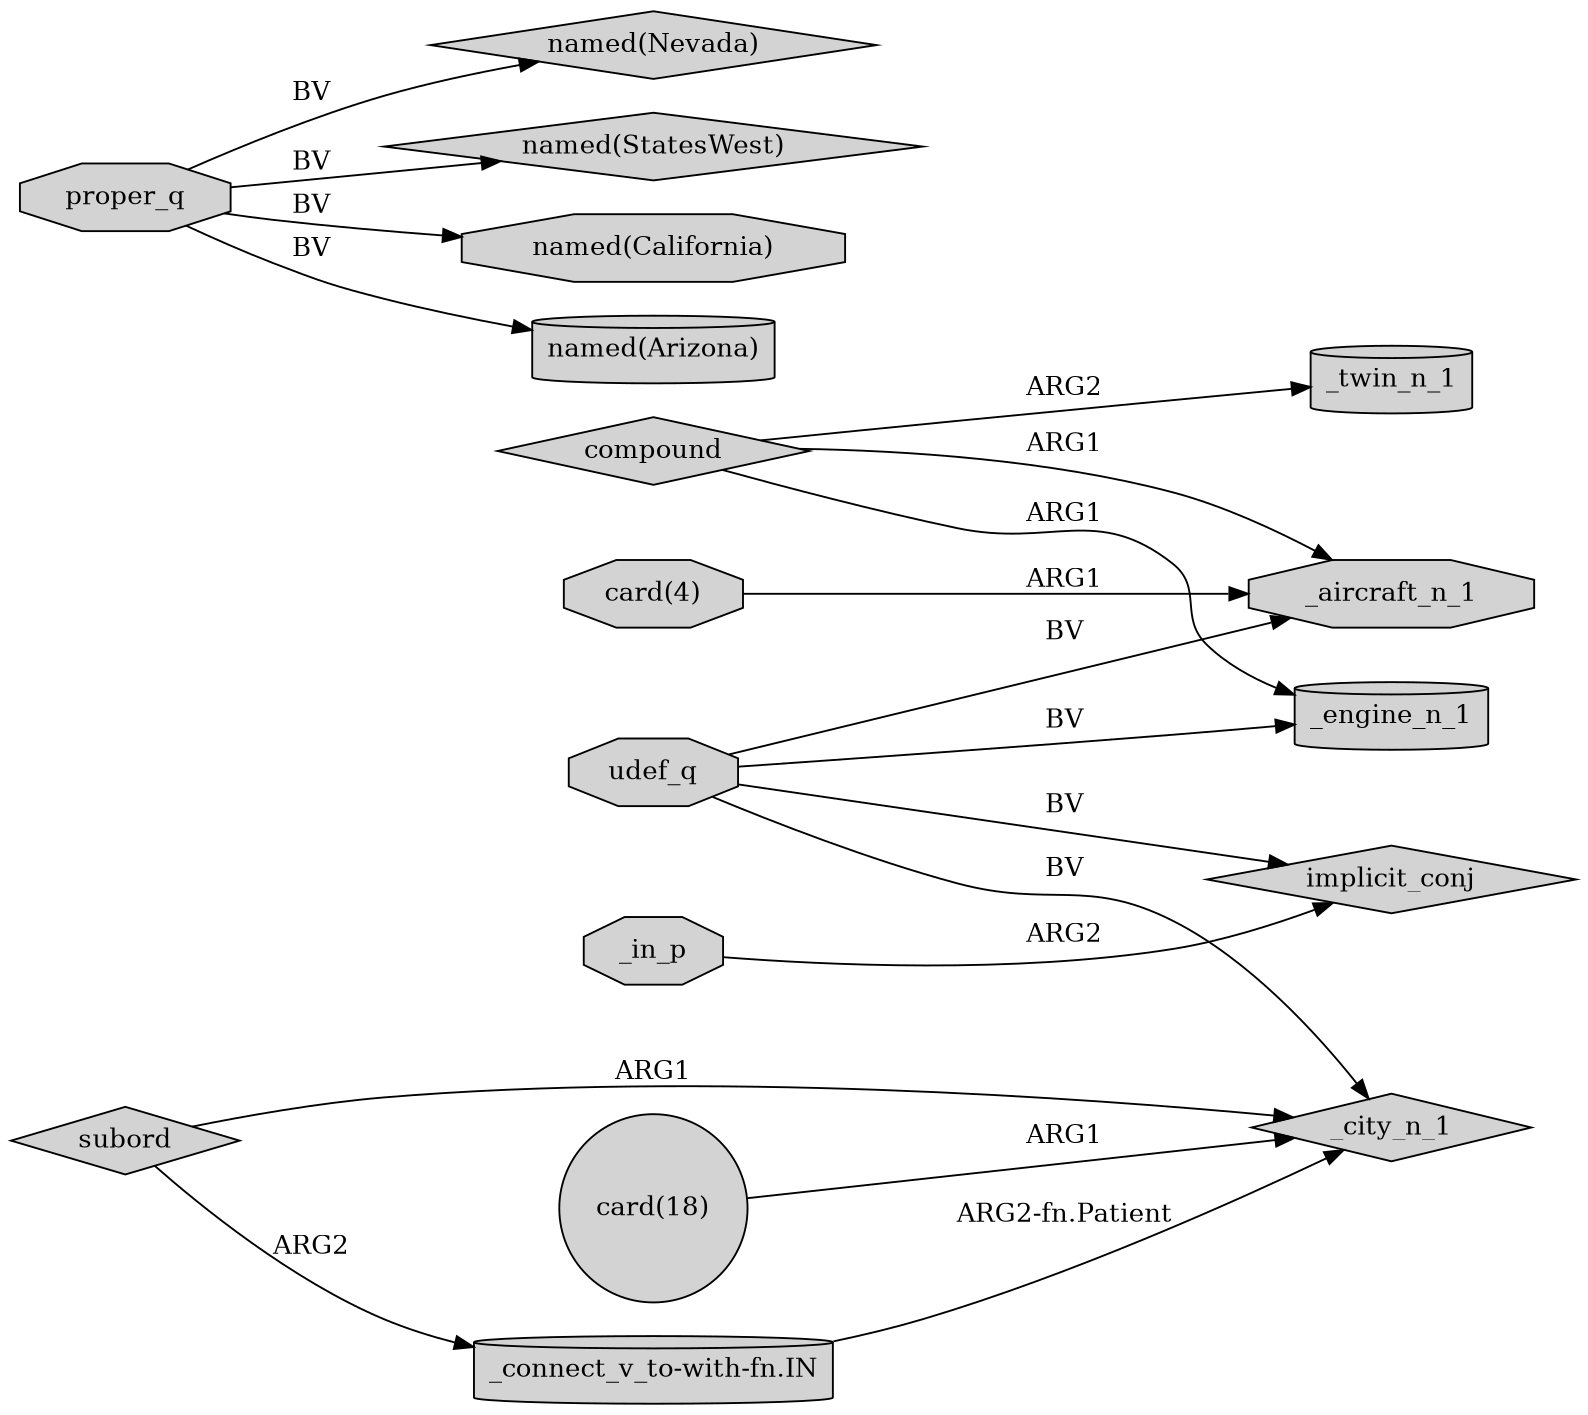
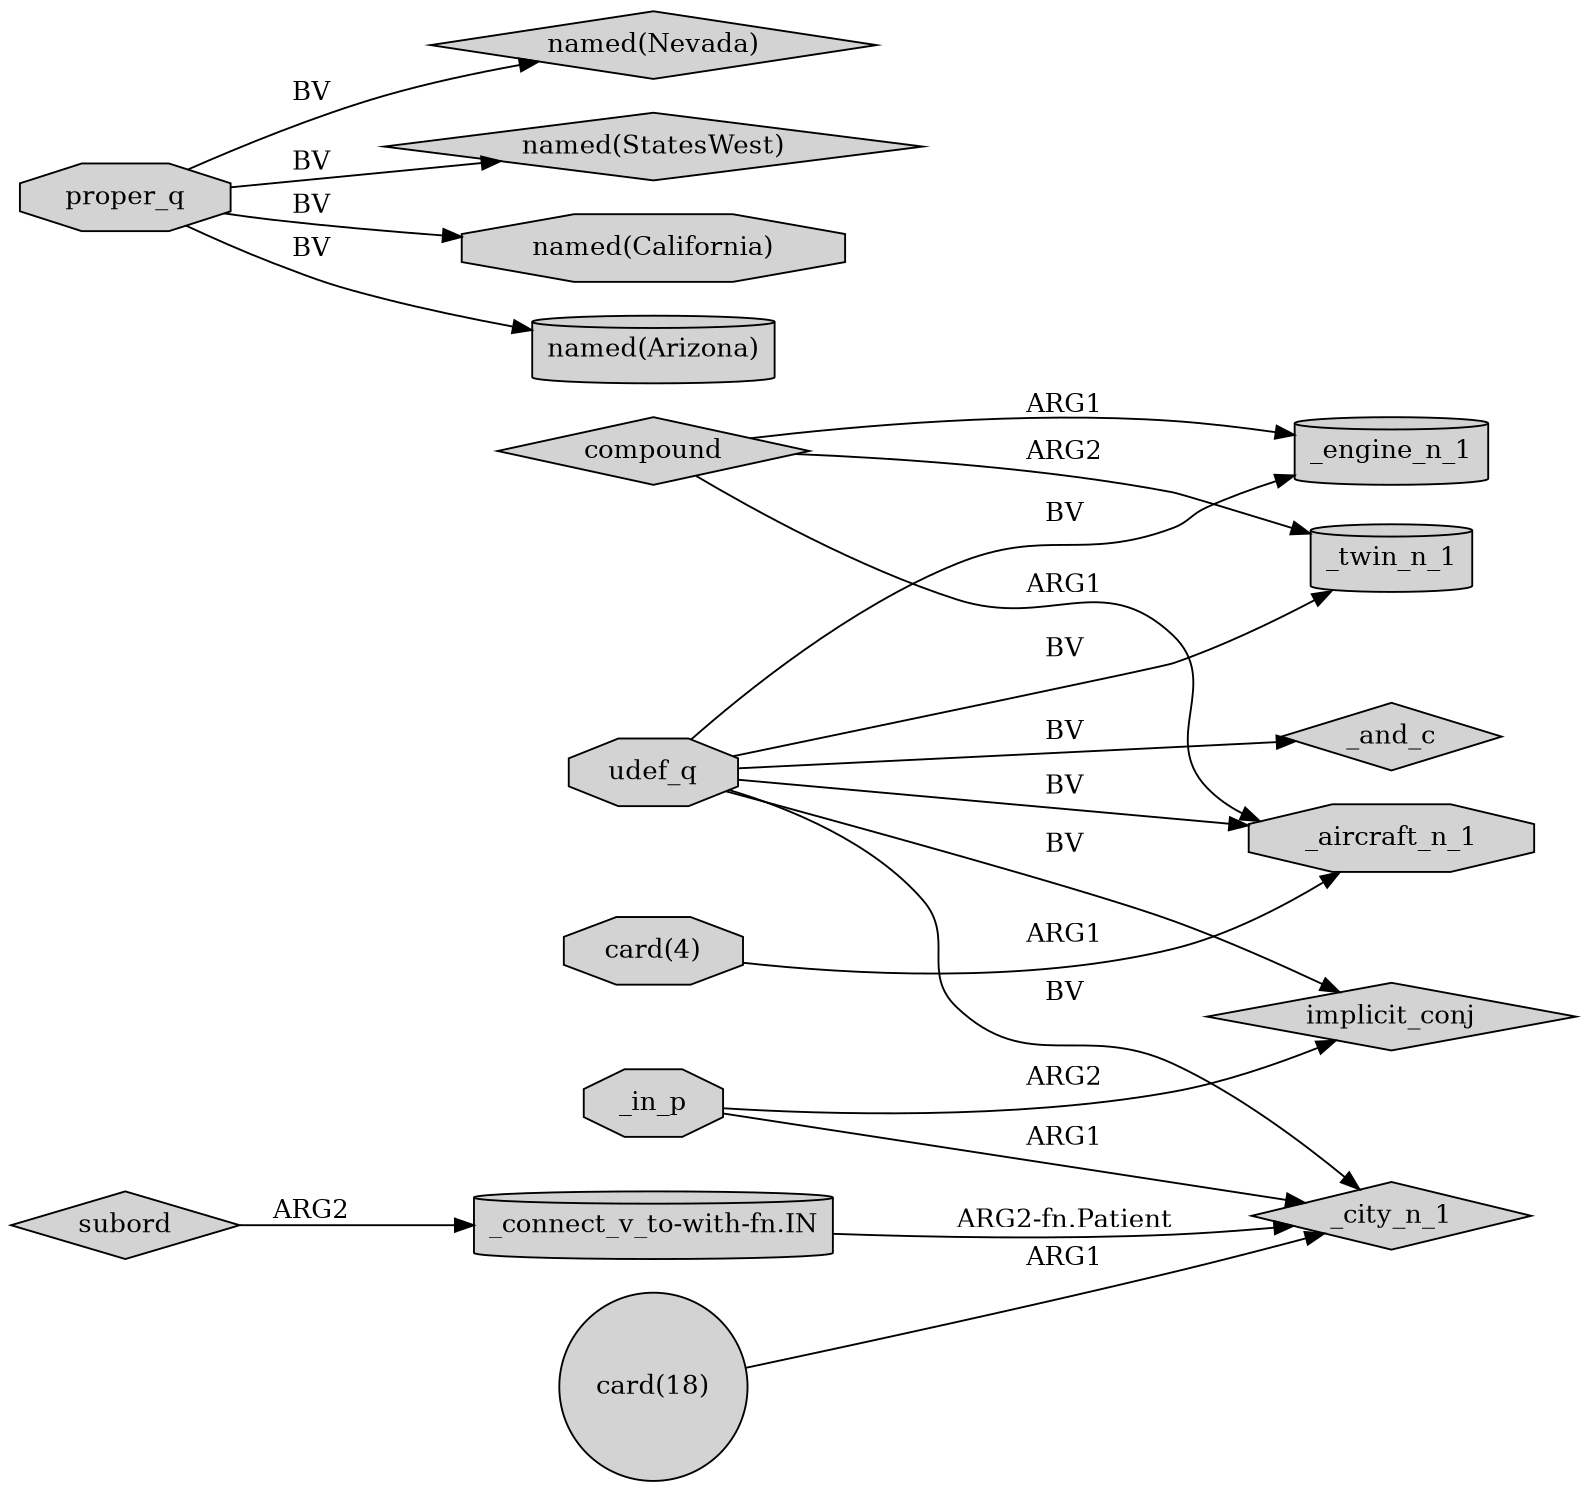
edge "udef_q" -> "_twin_n_1": added, label "BV"
node "_and_c": added
edge "subord" -> "_city_n_1": now "_in_p" -> "_city_n_1"
